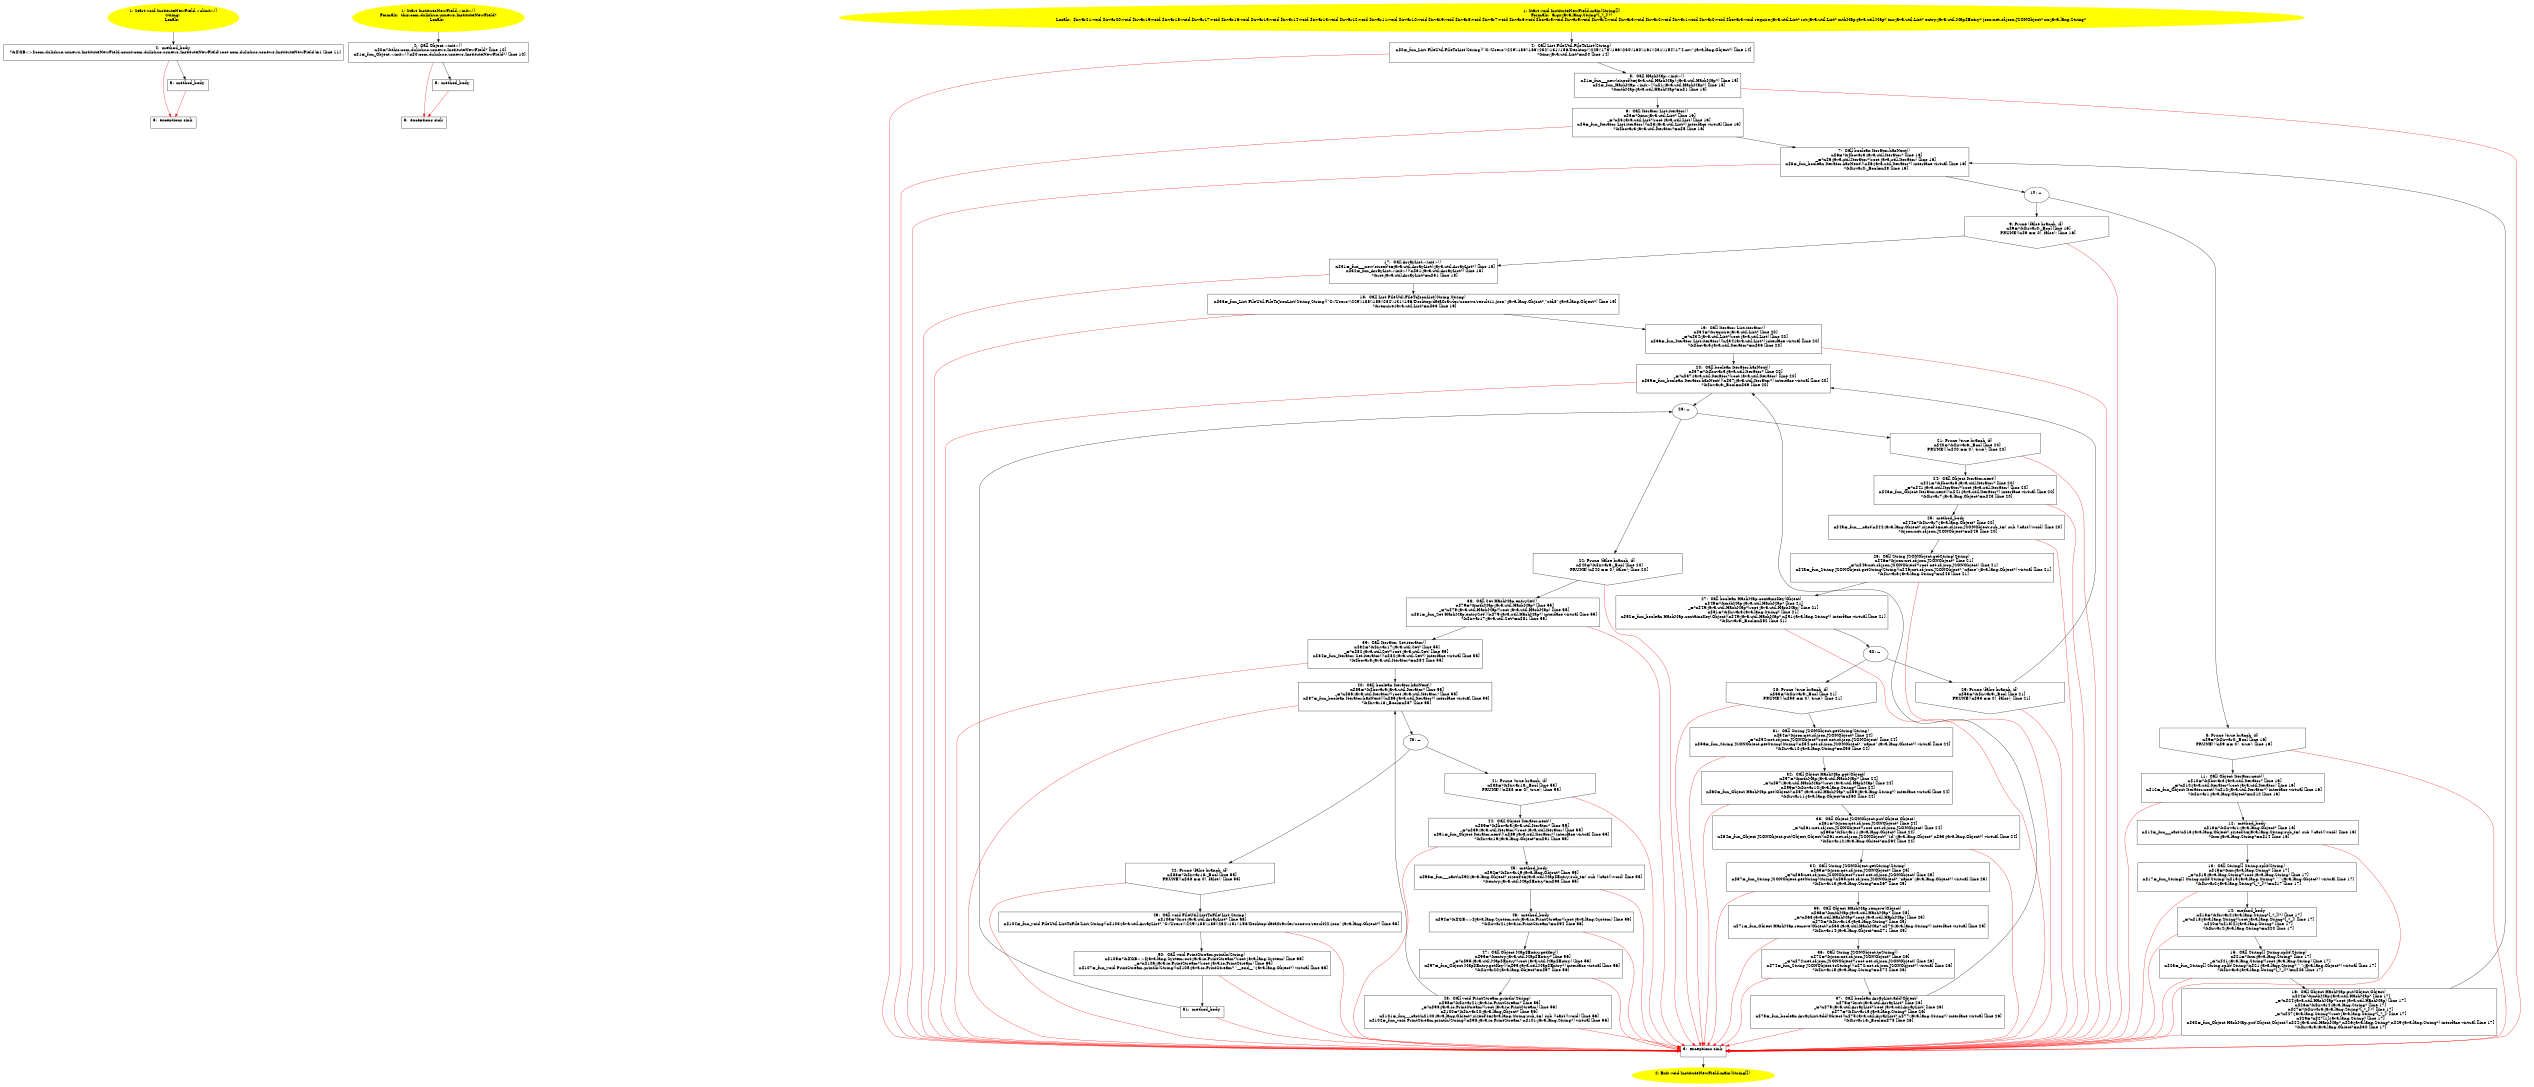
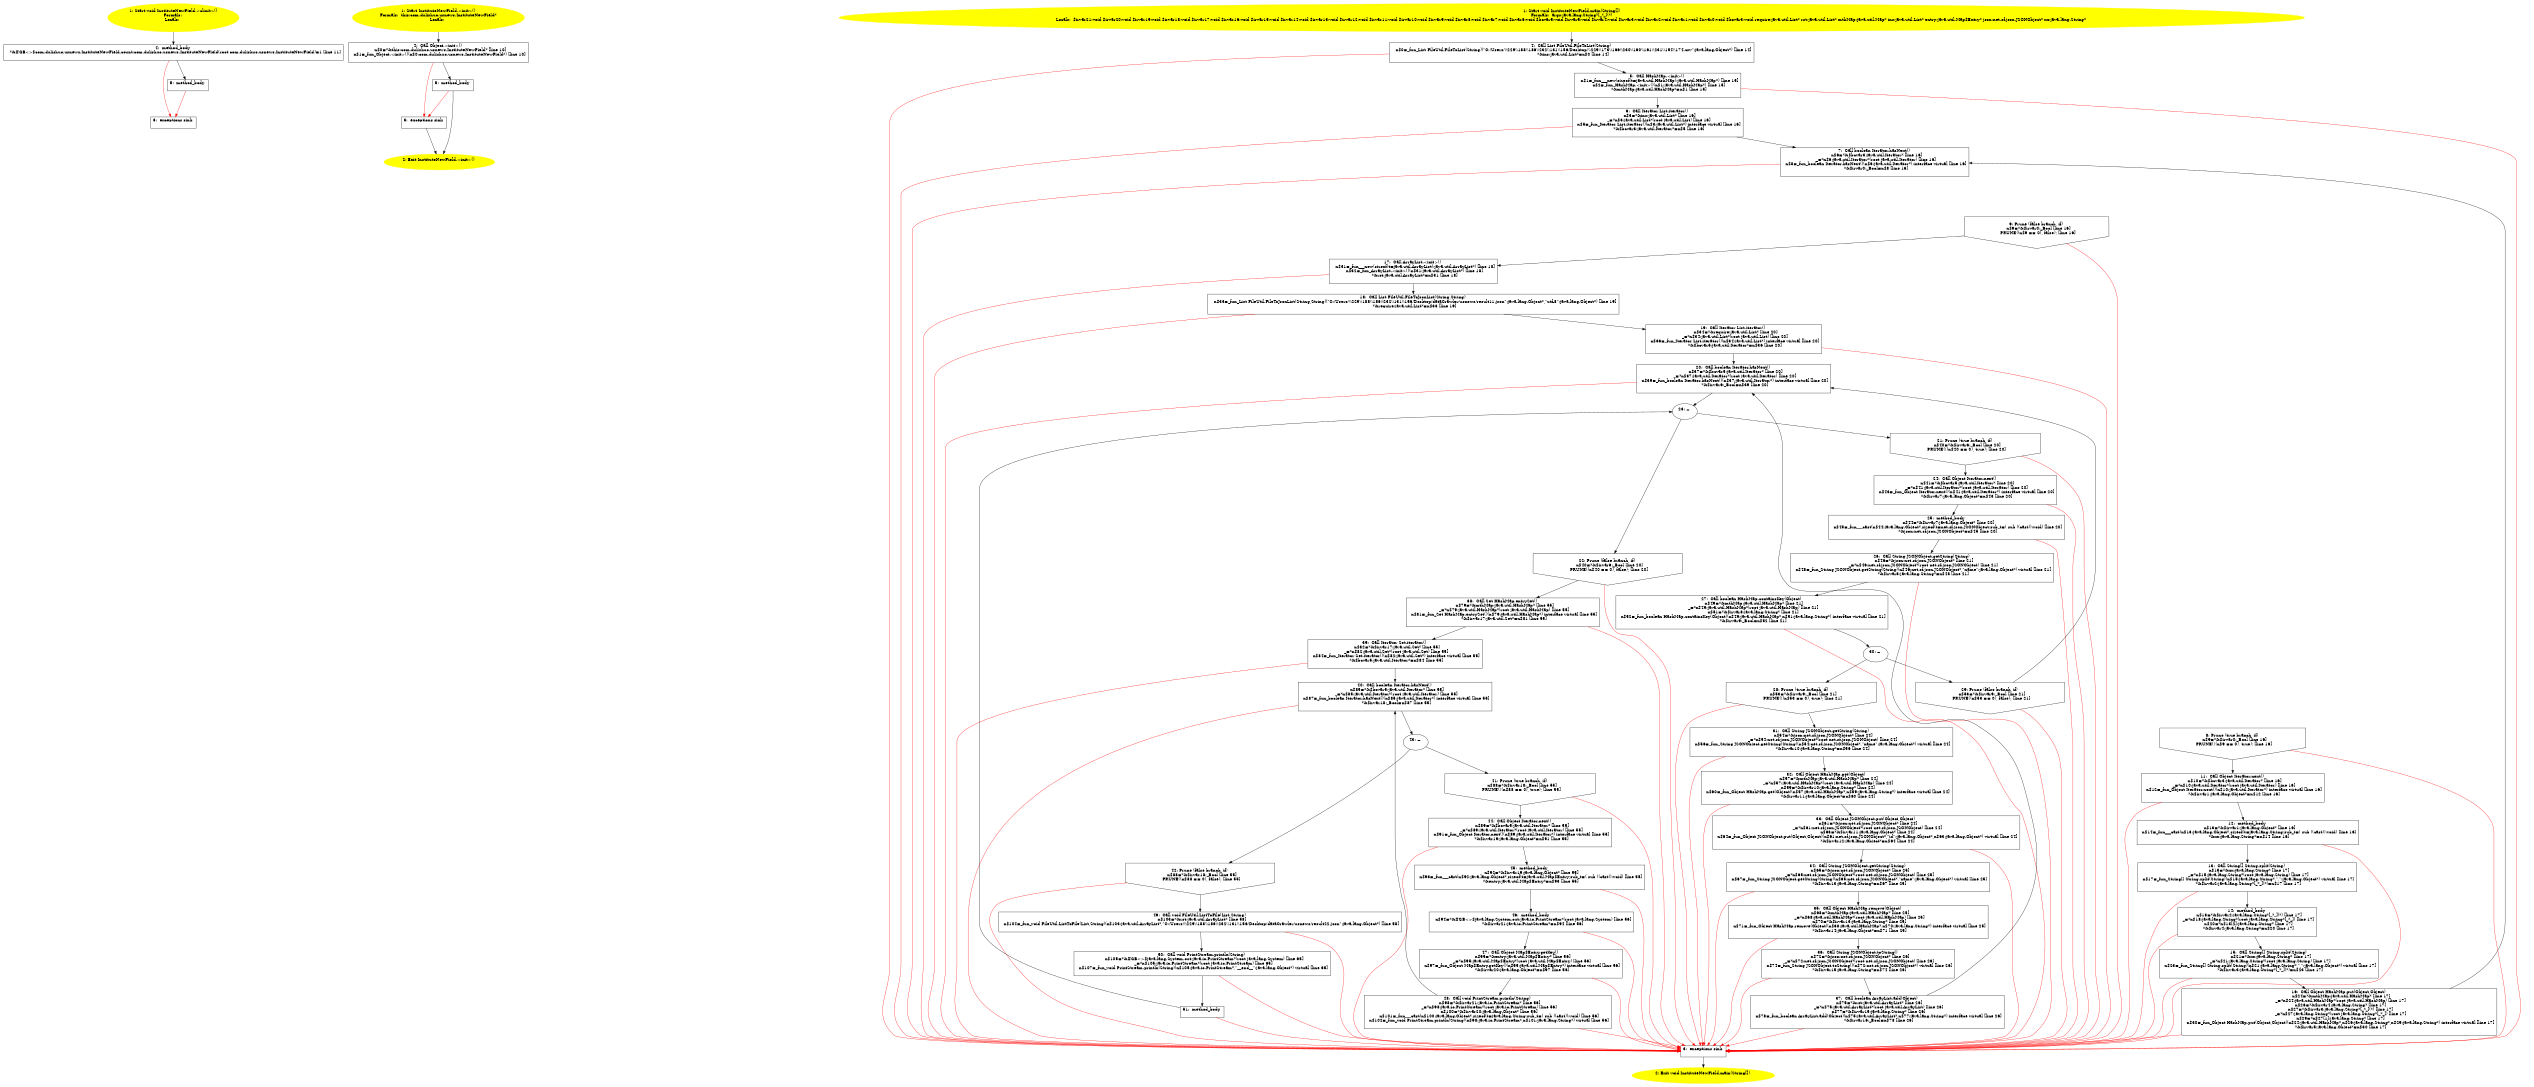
node "1: Start void InstituteNewField.<clinit>() String: Locals:": label "1: Start void InstituteNewField.<clinit>() String: Locals:" -> "1: Start void InstituteNewField.<clinit>() Formals: Locals:"
node "2: Exit InstituteNewField.<init>()": added
node "10: +": removed
